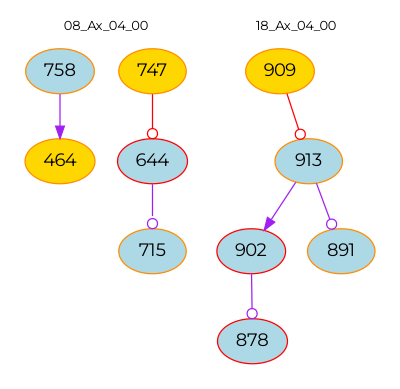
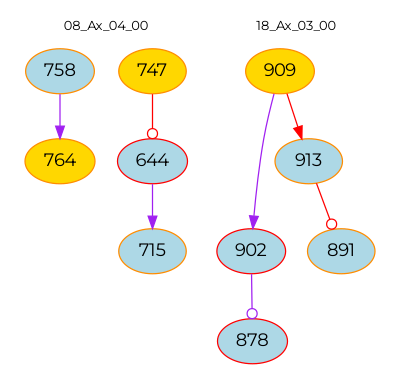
cluster "18_Ax_04_00": label "18_Ax_04_00" -> "18_Ax_03_00"
edge "909" -> "913": arrowhead odot -> normal
node "464": label "464" -> "764"
edge "644" -> "715": arrowhead odot -> normal
edge "913" -> "902": now "909" -> "902"
edge "913" -> "891": color purple -> red
